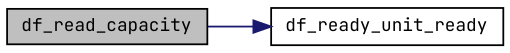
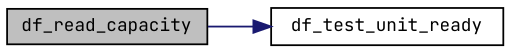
node "df_ready_unit_ready": label "df_ready_unit_ready" -> "df_test_unit_ready"
